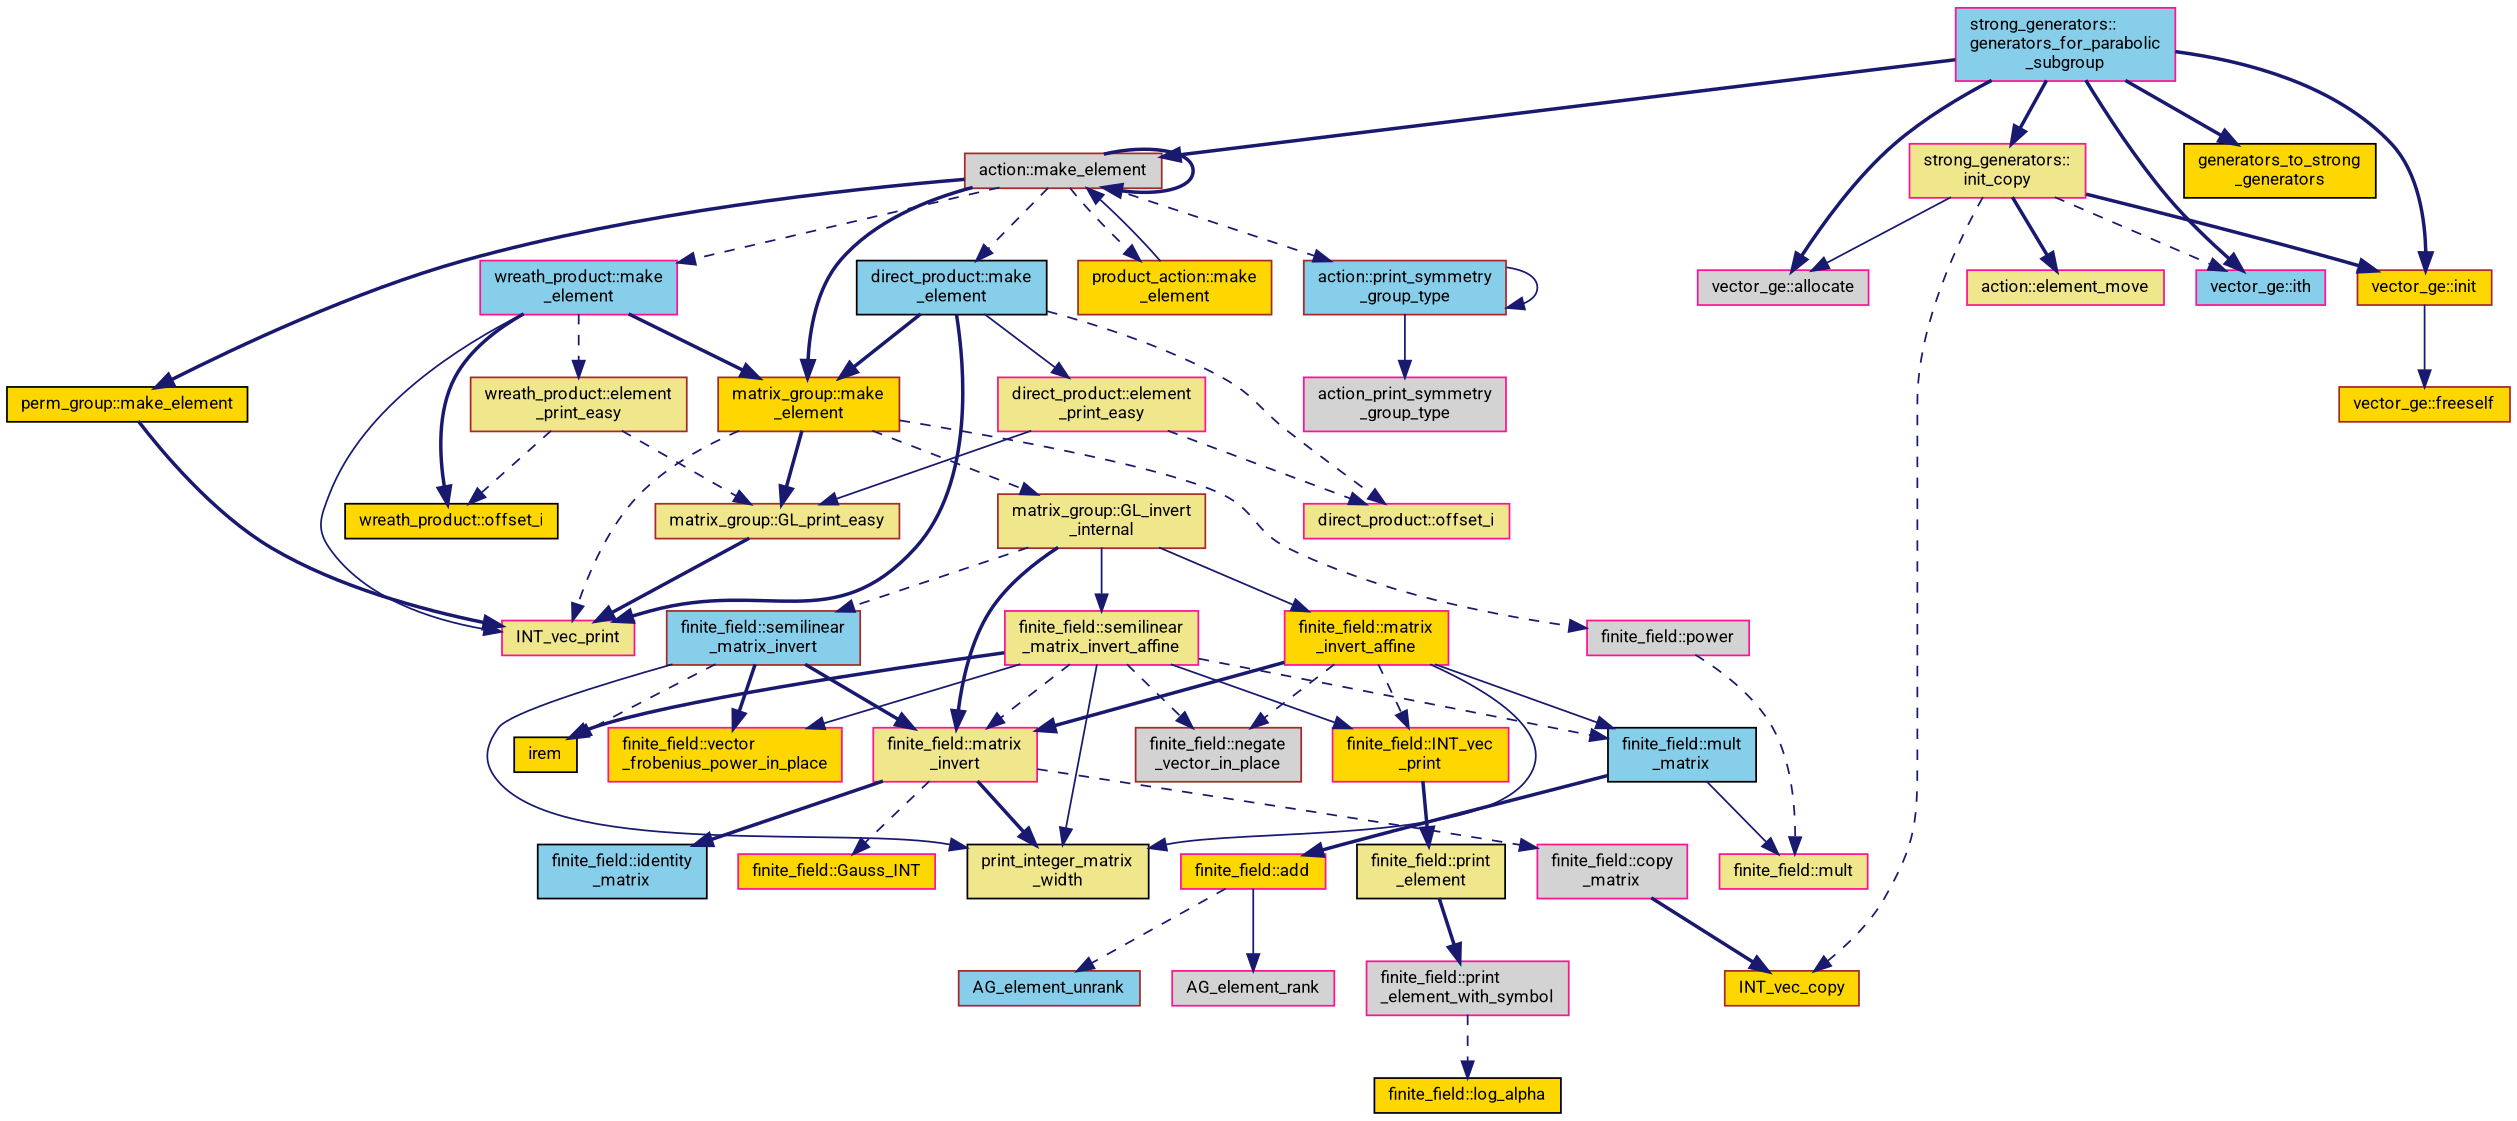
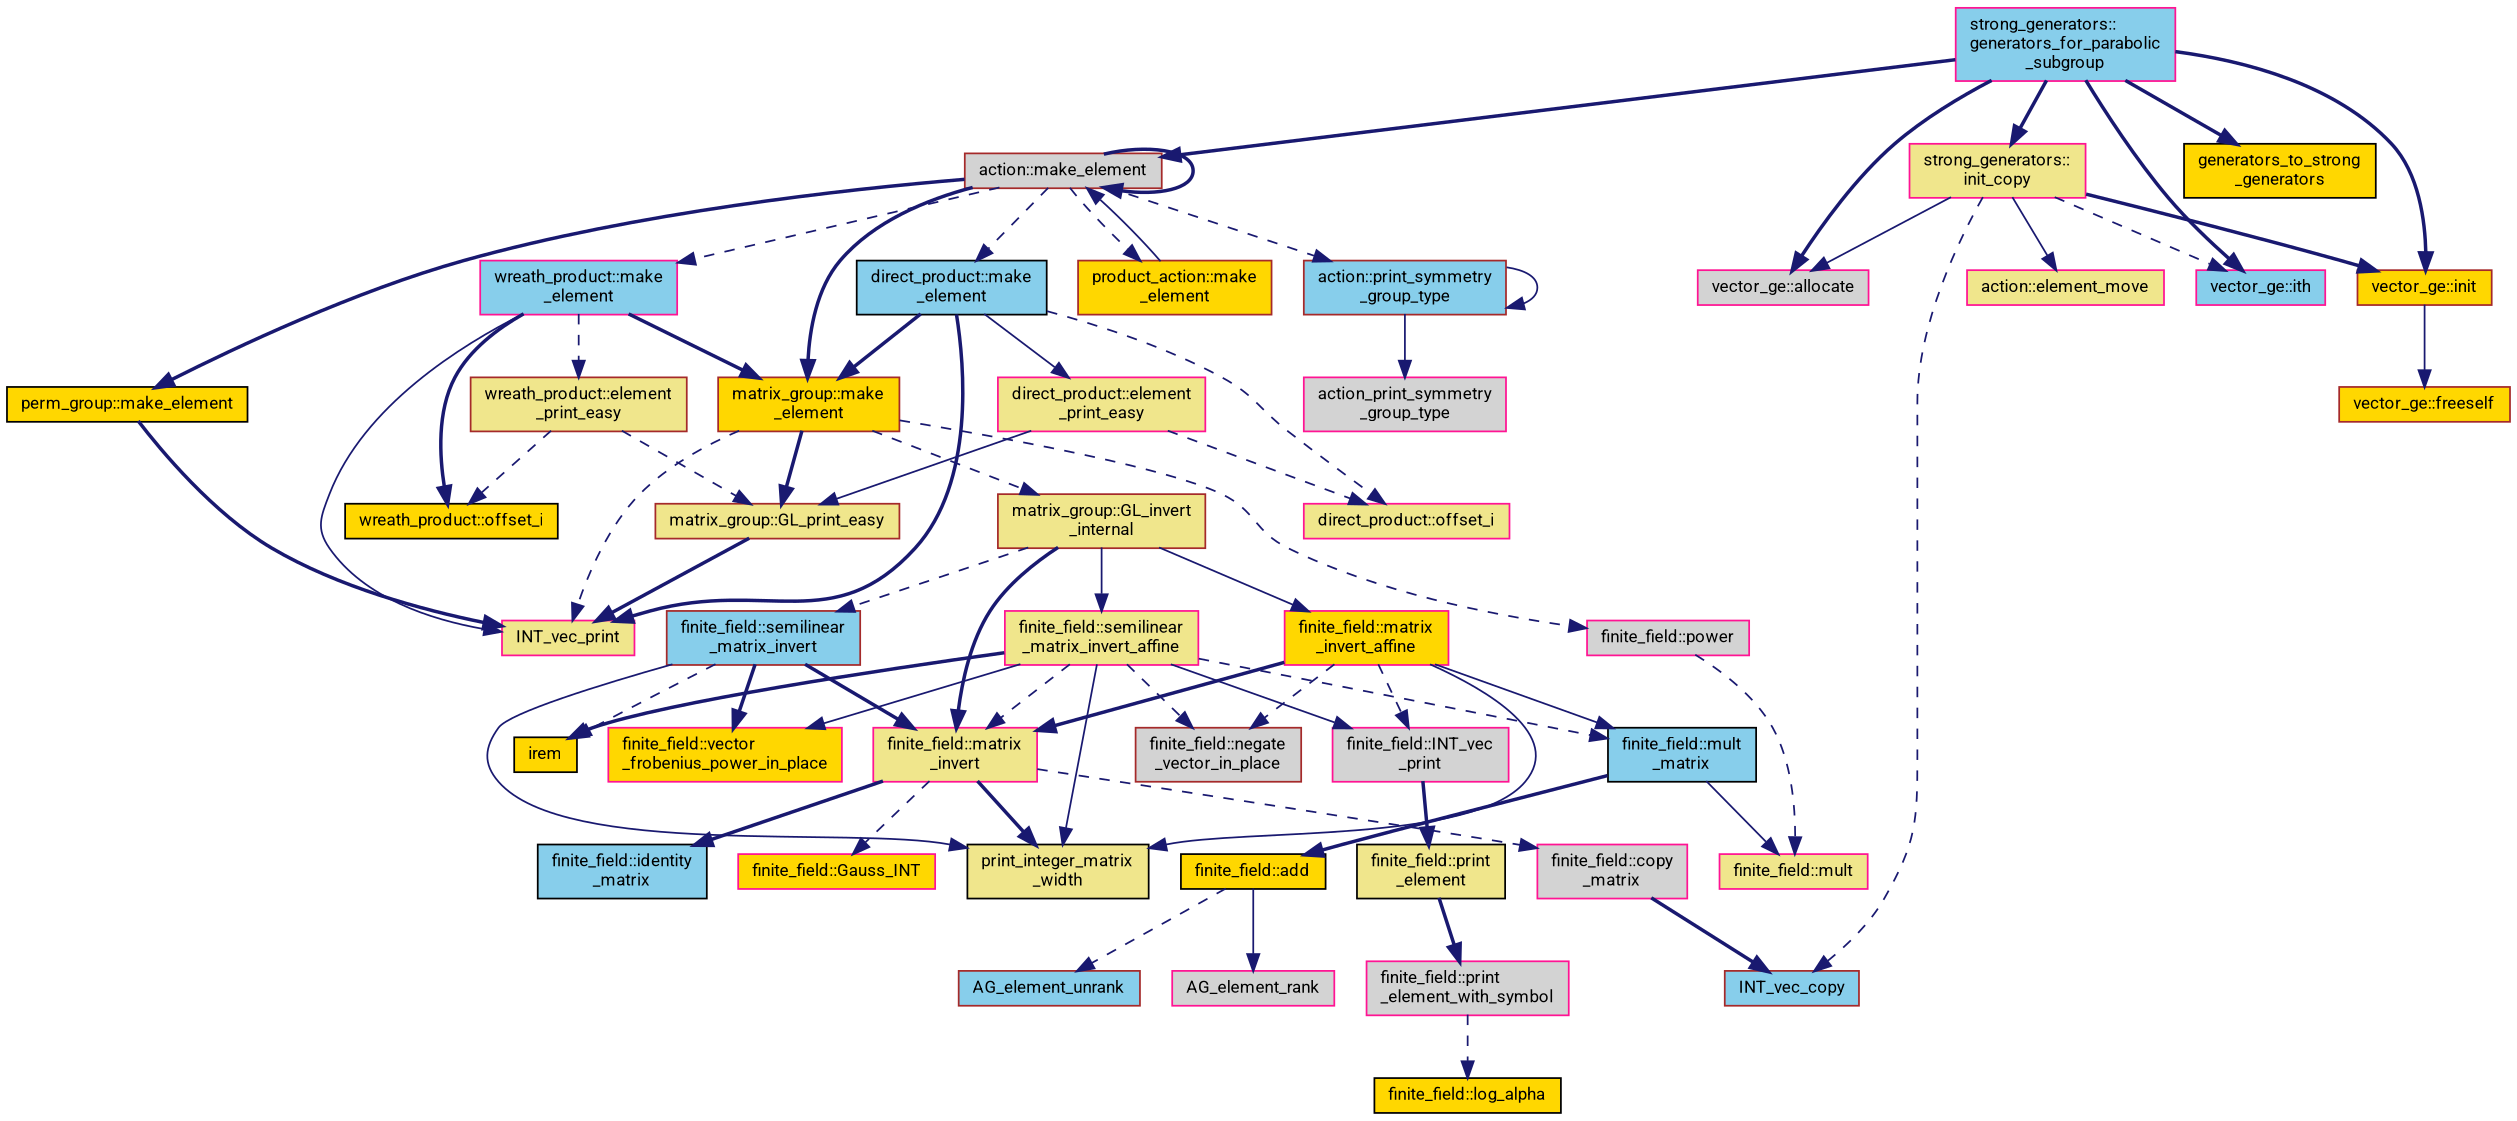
edge "strong_generators:: init_copy" -> "action::element_move": style bold -> solid
node "finite_field::INT_vec _print": fillcolor gold -> lightgrey
node "finite_field::add": color deeppink -> black
node "INT_vec_copy": fillcolor gold -> skyblue
